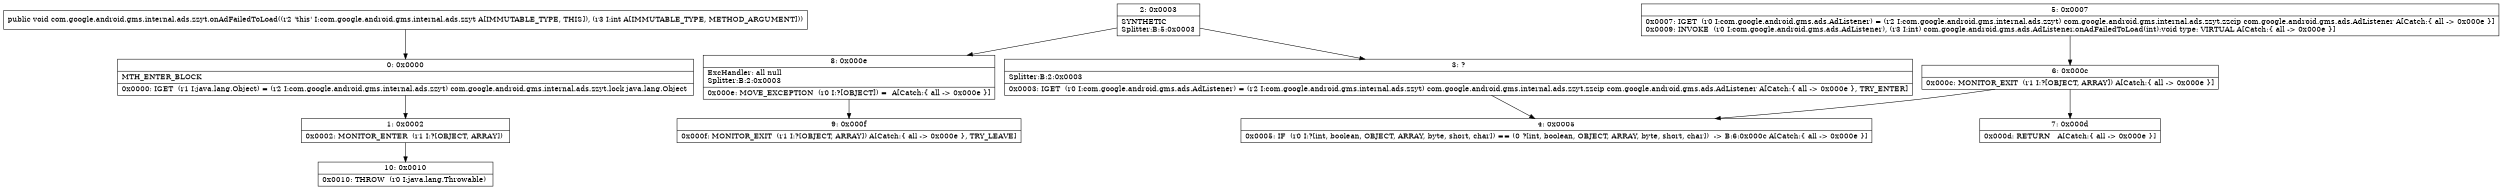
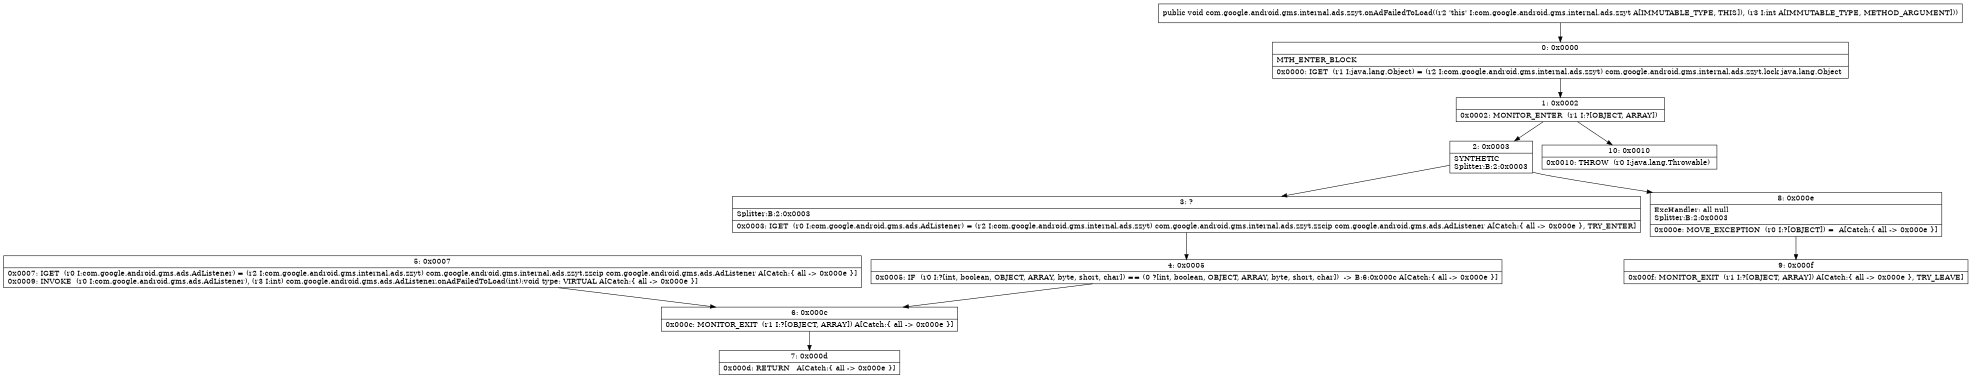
node "2: 0x0003": text "Splitter:B:5:0x0003" -> "Splitter:B:2:0x0003"
edge "6: 0x000c" -> "4: 0x0005": reversed
edge "1: 0x0002" -> "2: 0x0003": added
